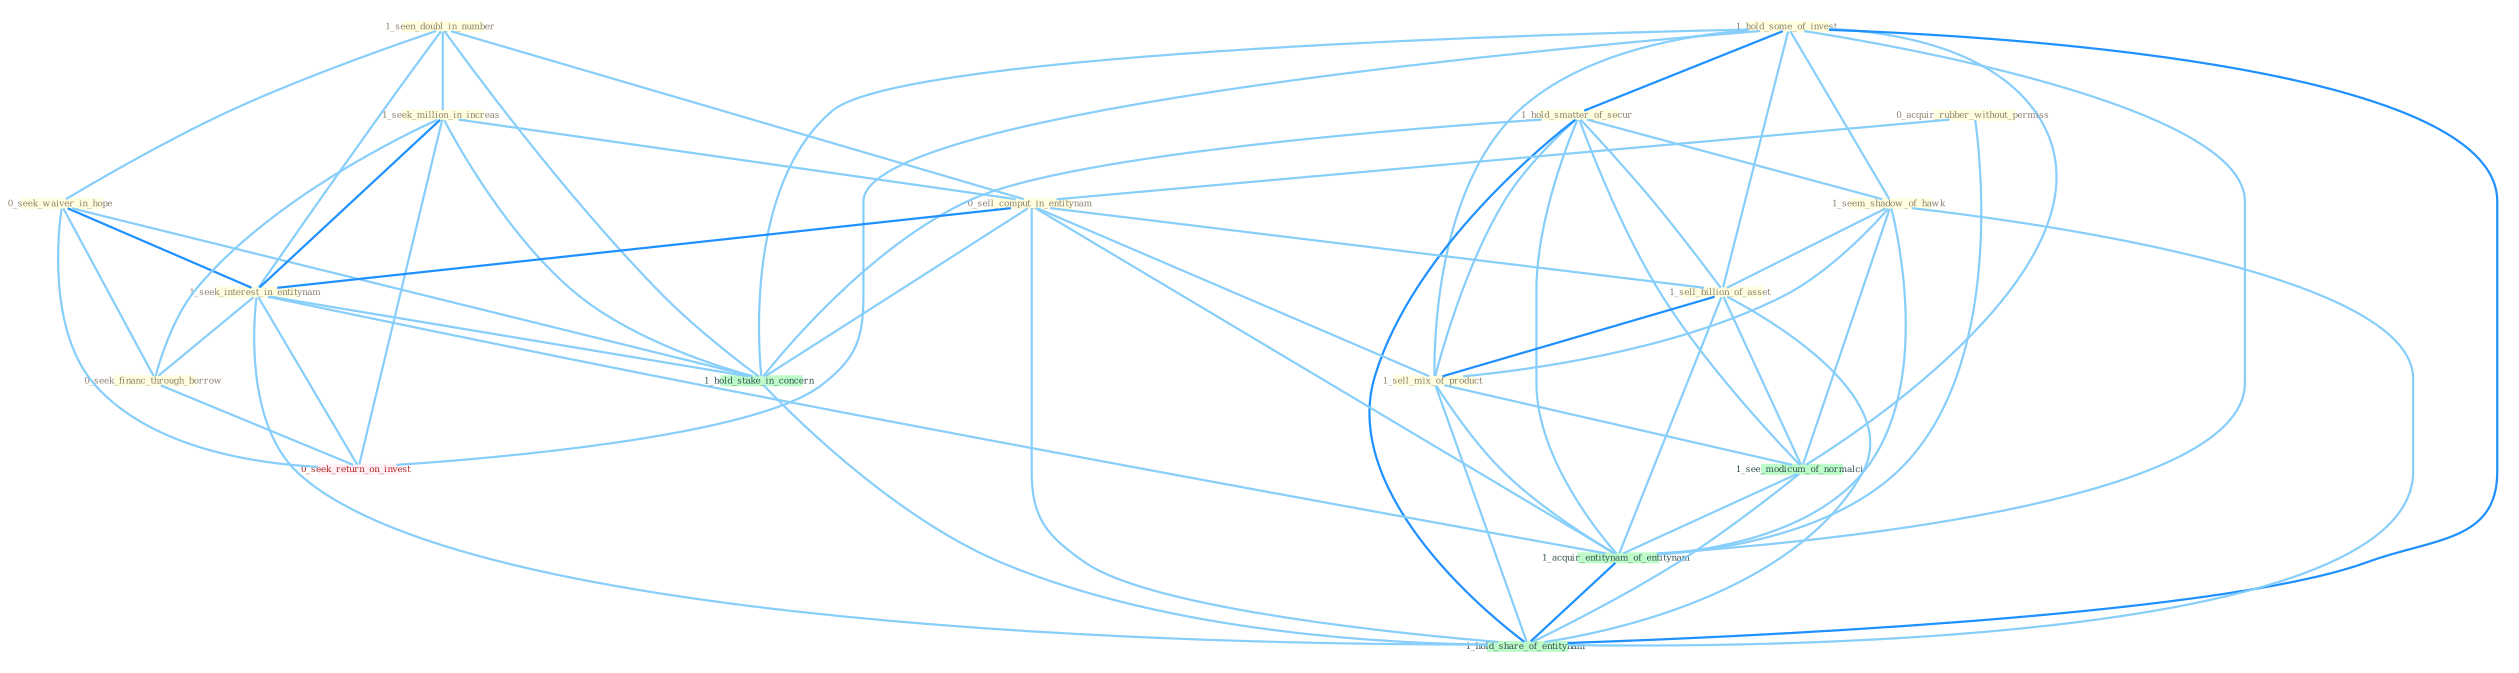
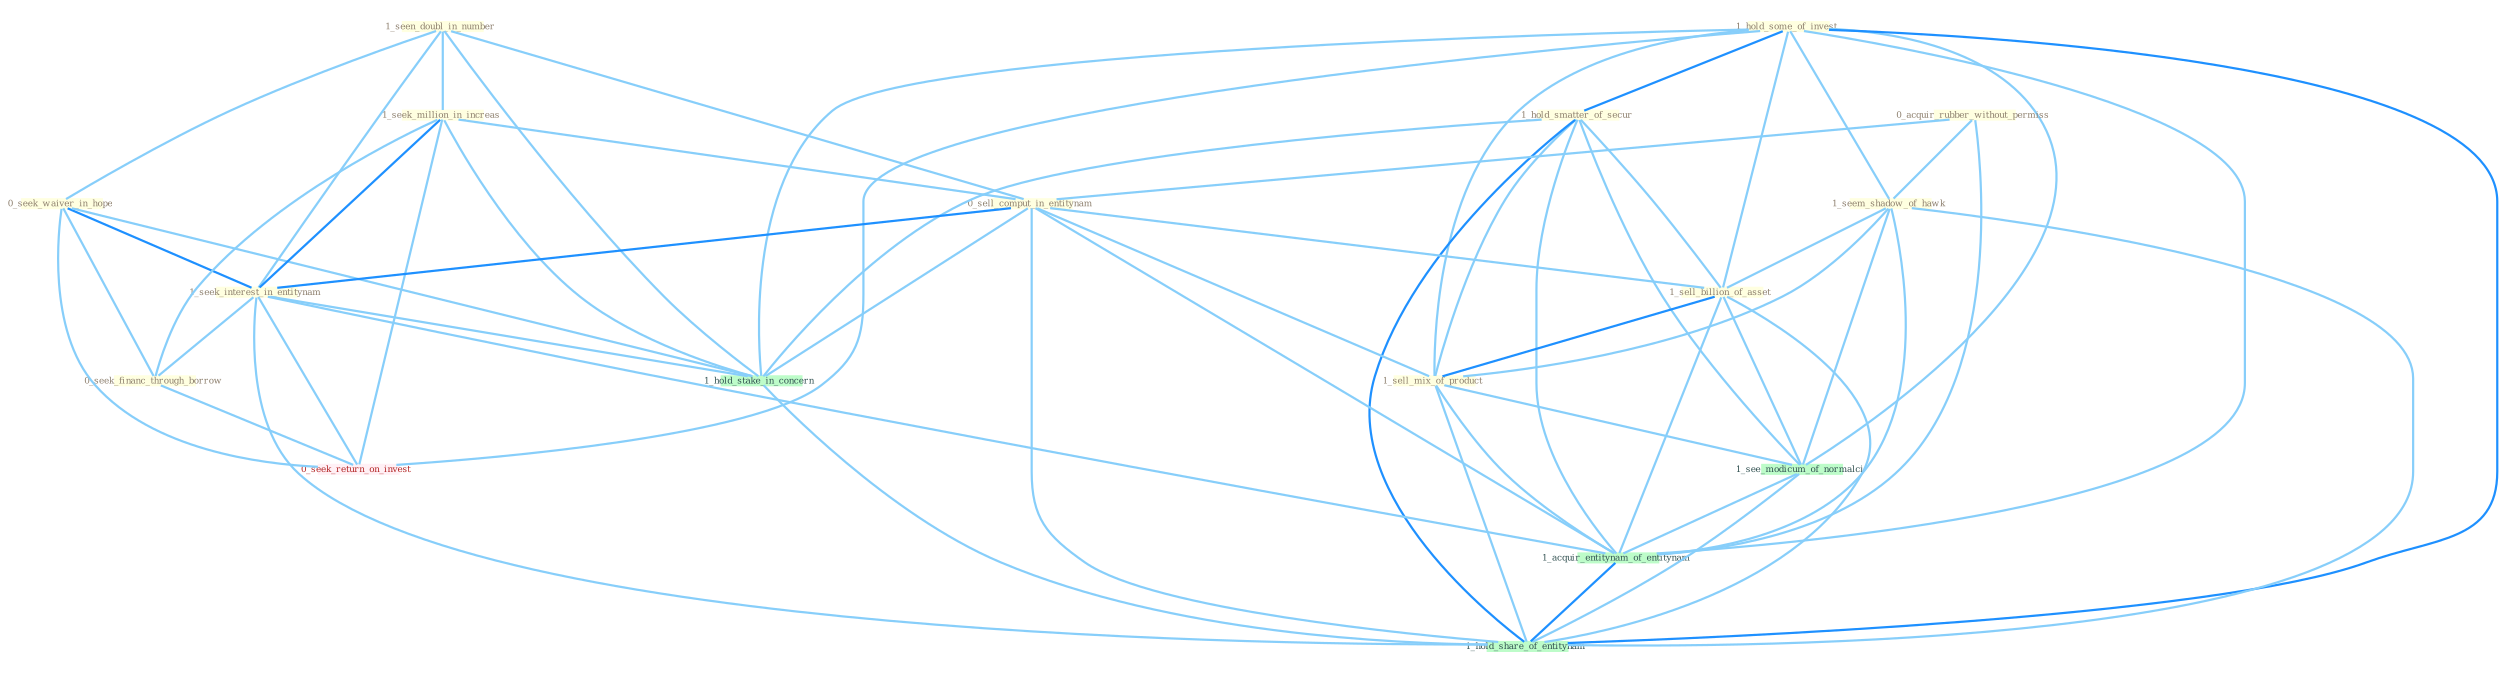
edge "1_hold_smatter_of_secur" -- "1_seem_shadow_of_hawk": now "0_acquir_rubber_without_permiss" -- "1_seem_shadow_of_hawk"
